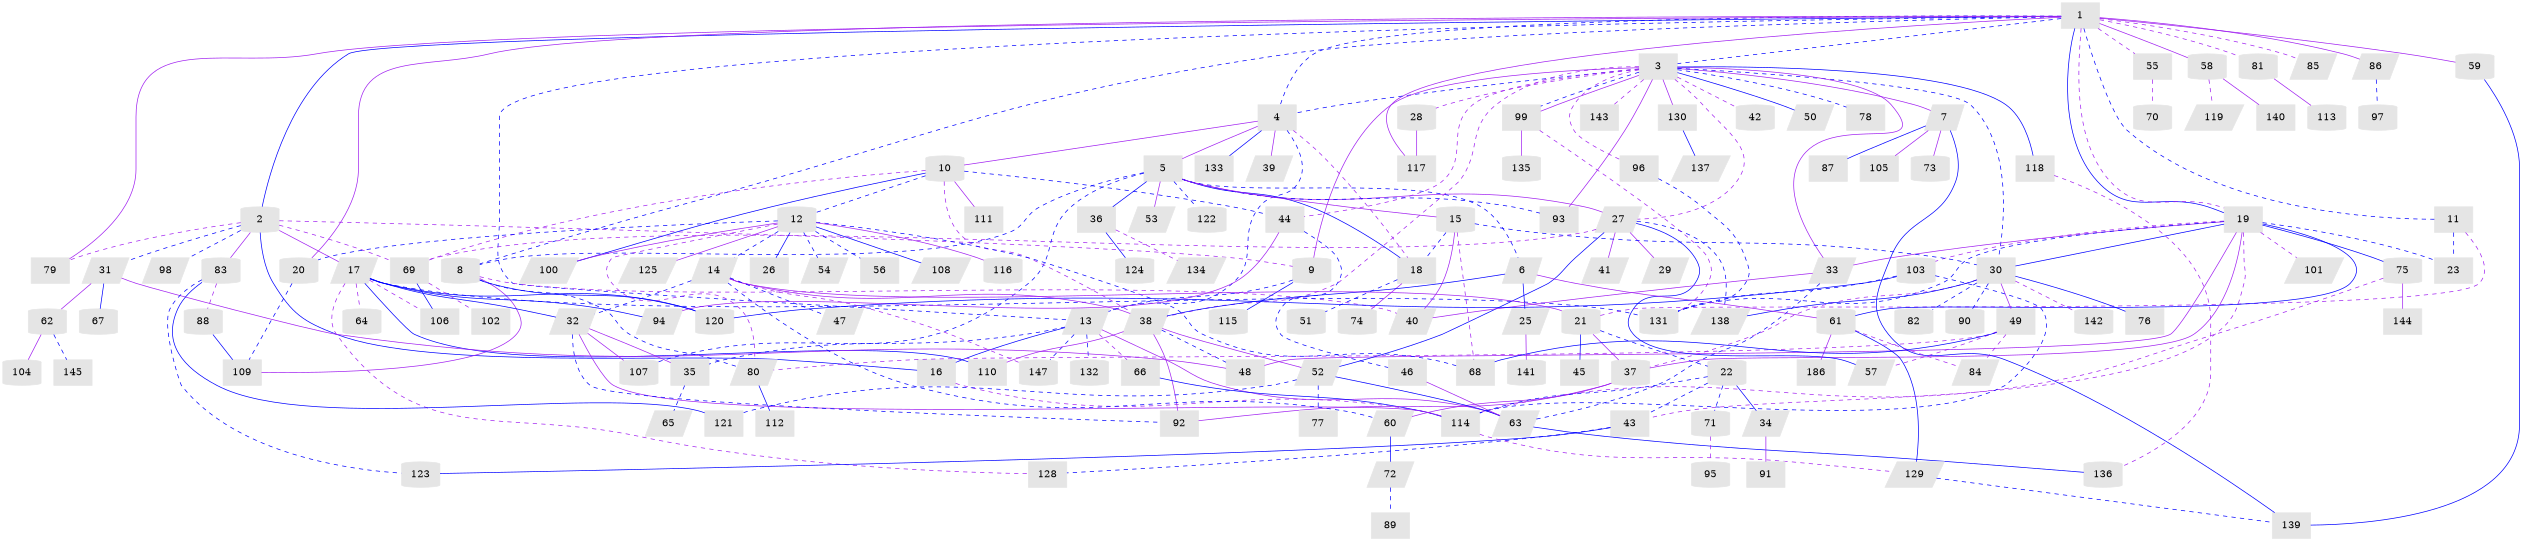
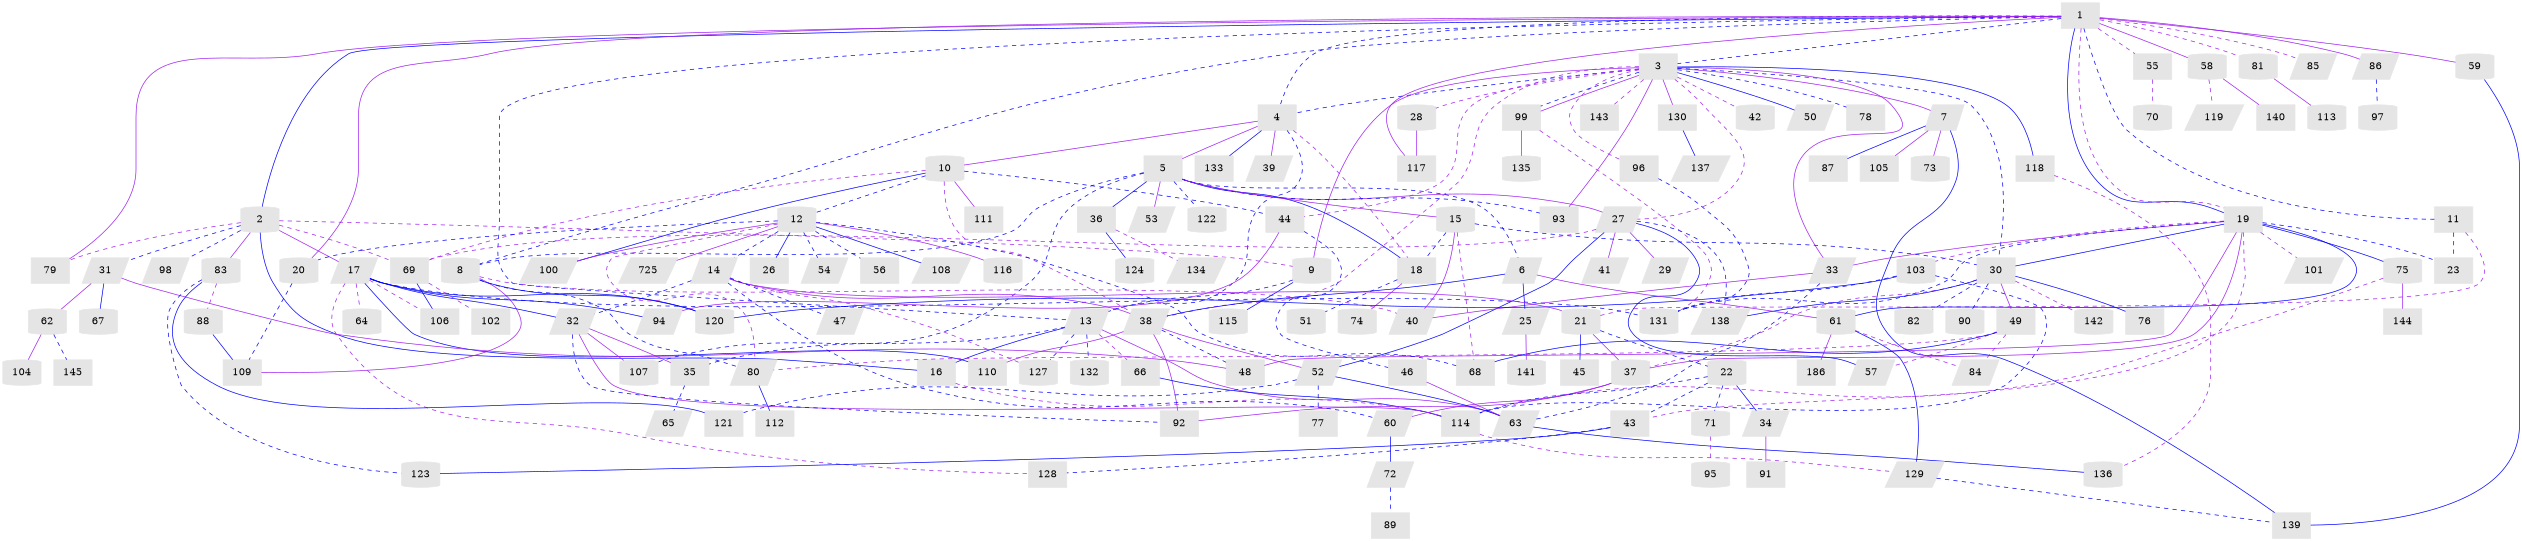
node "125": label "125" -> "725"
node "147": label "147" -> "127"
